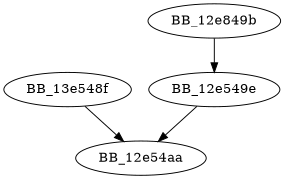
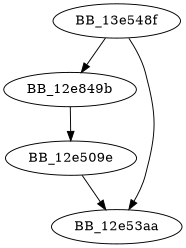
edge "BB_13e548f" -> "BB_12e849b": added
node "BB_12e549e": label "BB_12e549e" -> "BB_12e509e"
node "BB_12e54aa": label "BB_12e54aa" -> "BB_12e53aa"
